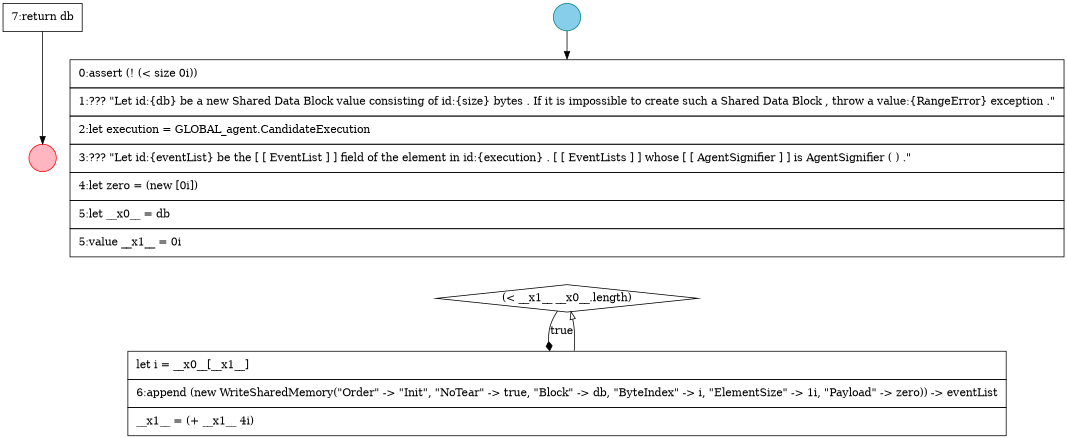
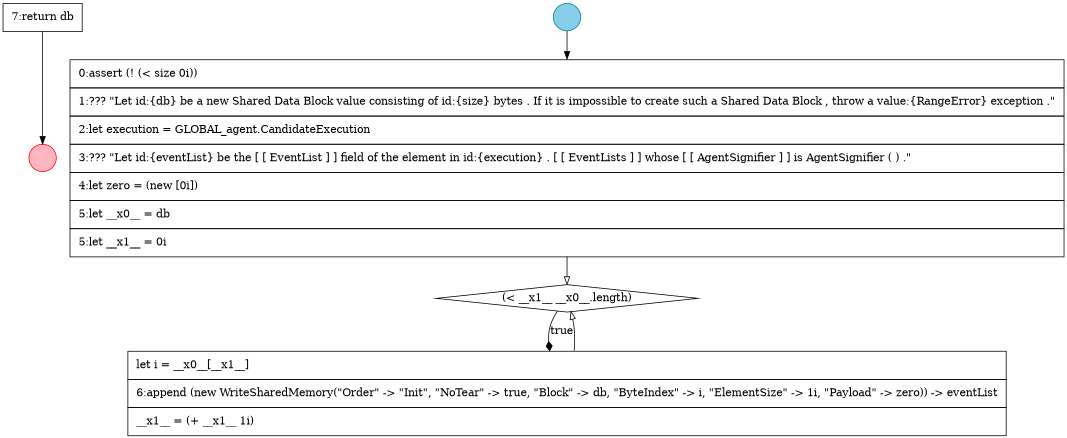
node "0:assert (! (< size 0i))": text "5:value __x1__ = 0i" -> "5:let __x1__ = 0i"
edge "0:assert (! (< size 0i))" -> "(< __x1__ __x0__.length)": added
node "let i = __x0__[__x1__]": text "__x1__ = (+ __x1__ 4i)" -> "__x1__ = (+ __x1__ 1i)"
